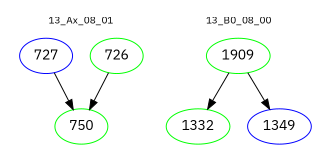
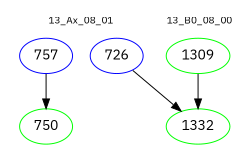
node "727": label "727" -> "757"
node "726": color green -> blue
node "1909": label "1909" -> "1309"
edge "726" -> "750": now "726" -> "1332"
node "1349": removed
